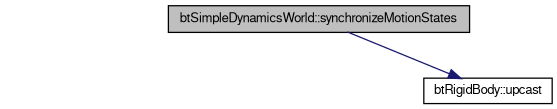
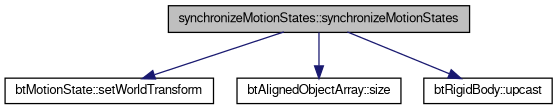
node "btSimpleDynamicsWorld::synchronizeMotionStates": label "btSimpleDynamicsWorld::synchronizeMotionStates" -> "synchronizeMotionStates::synchronizeMotionStates"
node "btMotionState::setWorldTransform": added
node "btAlignedObjectArray::size": added
